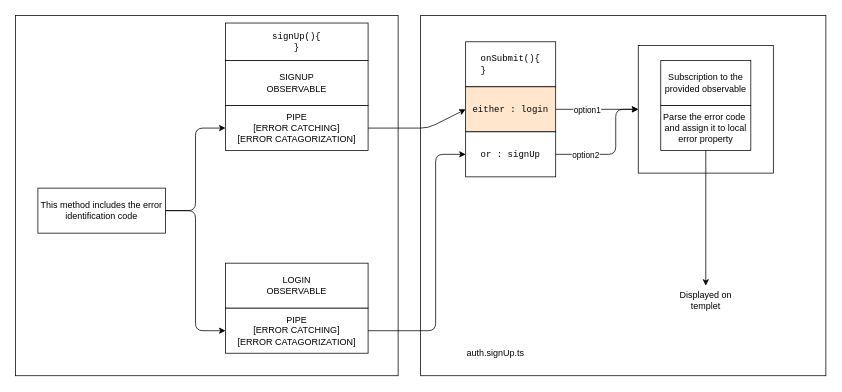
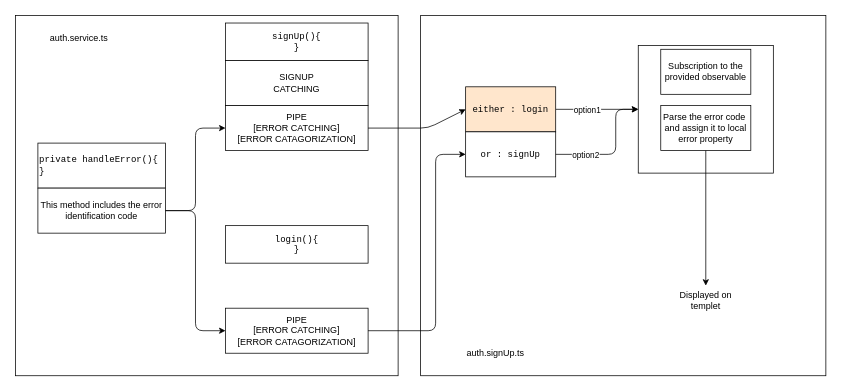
node "auth.service.ts": added
node "onSubmit(){ }": removed
node "SIGNUP OBSERVABLE": label "SIGNUP OBSERVABLE" -> "SIGNUP CATCHING"
node "Subscription to the provided observable": moved (705, 83) -> (705, 72)
node "private handleError(){ }": added
node "login(){ }": added
node "LOGIN OBSERVABLE": removed
